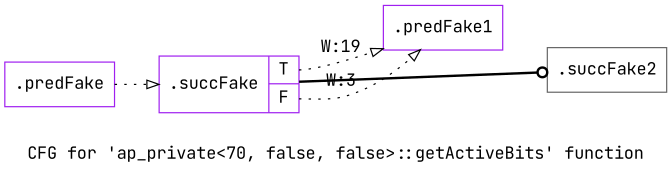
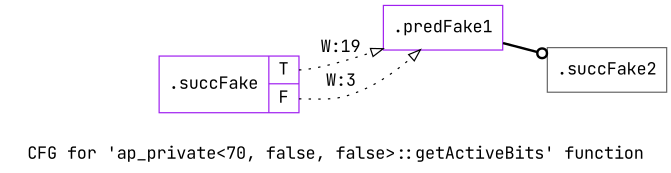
edge ".succFake" -> ".succFake2": now ".predFake1" -> ".succFake2"
node ".predFake": removed
